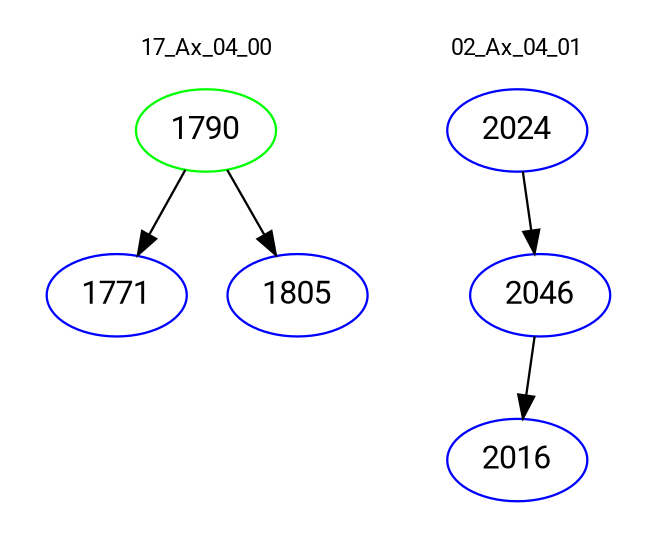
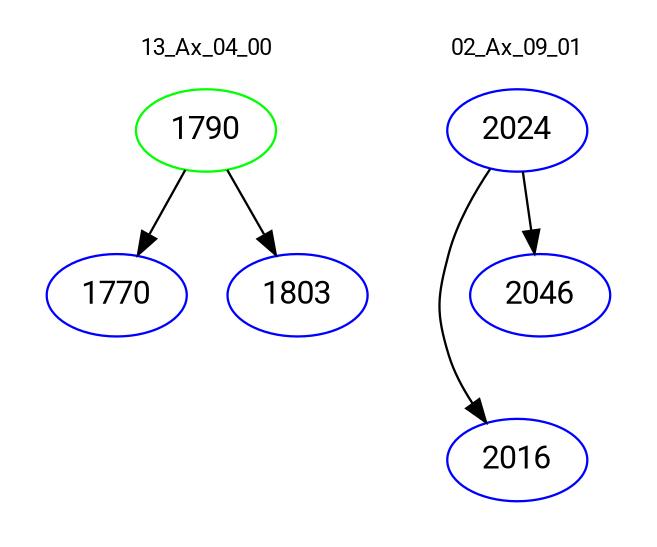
cluster "17_Ax_04_00": label "17_Ax_04_00" -> "13_Ax_04_00"
cluster "02_Ax_04_01": label "02_Ax_04_01" -> "02_Ax_09_01"
node "1771": label "1771" -> "1770"
node "1805": label "1805" -> "1803"
edge "2046" -> "2016": now "2024" -> "2016"
